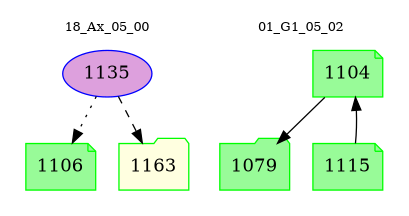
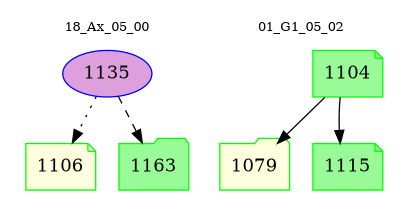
edge "1115" -> "1104": reversed
node "1106": fillcolor palegreen -> lightyellow
node "1163": fillcolor lightyellow -> palegreen
node "1079": fillcolor palegreen -> lightyellow
